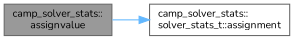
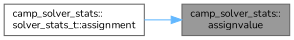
edge "camp_solver_stats:: assignvalue" -> "camp_solver_stats:: solver_stats_t::assignment": reversed
